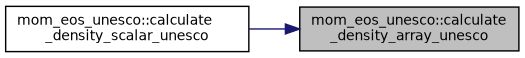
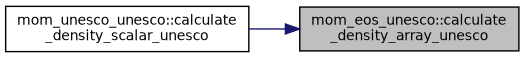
node "mom_eos_unesco::calculate _density_scalar_unesco": label "mom_eos_unesco::calculate _density_scalar_unesco" -> "mom_unesco_unesco::calculate _density_scalar_unesco"
